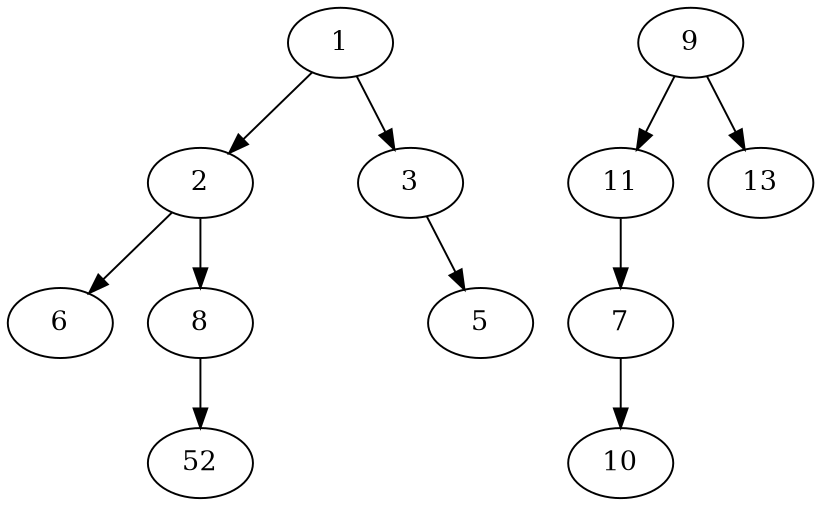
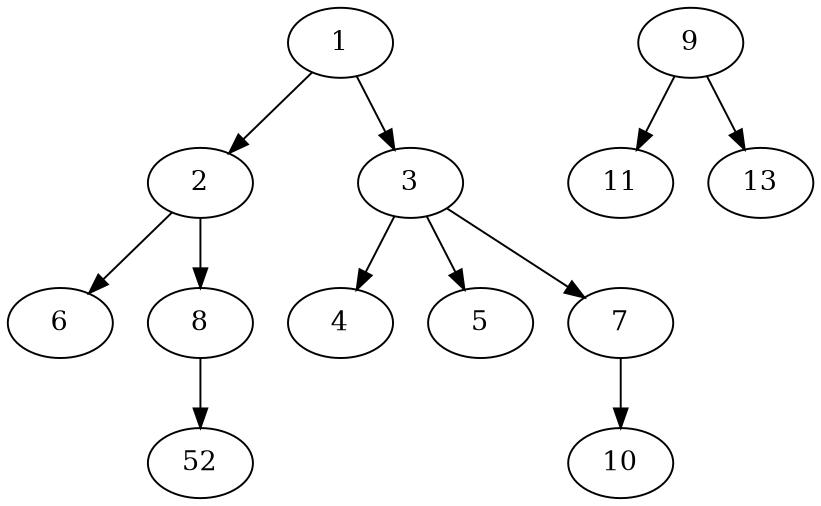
edge "11" -> "7": now "3" -> "7"
node "4": added
